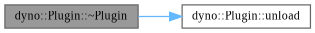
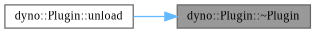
edge "dyno::Plugin::~Plugin" -> "dyno::Plugin::unload": reversed
